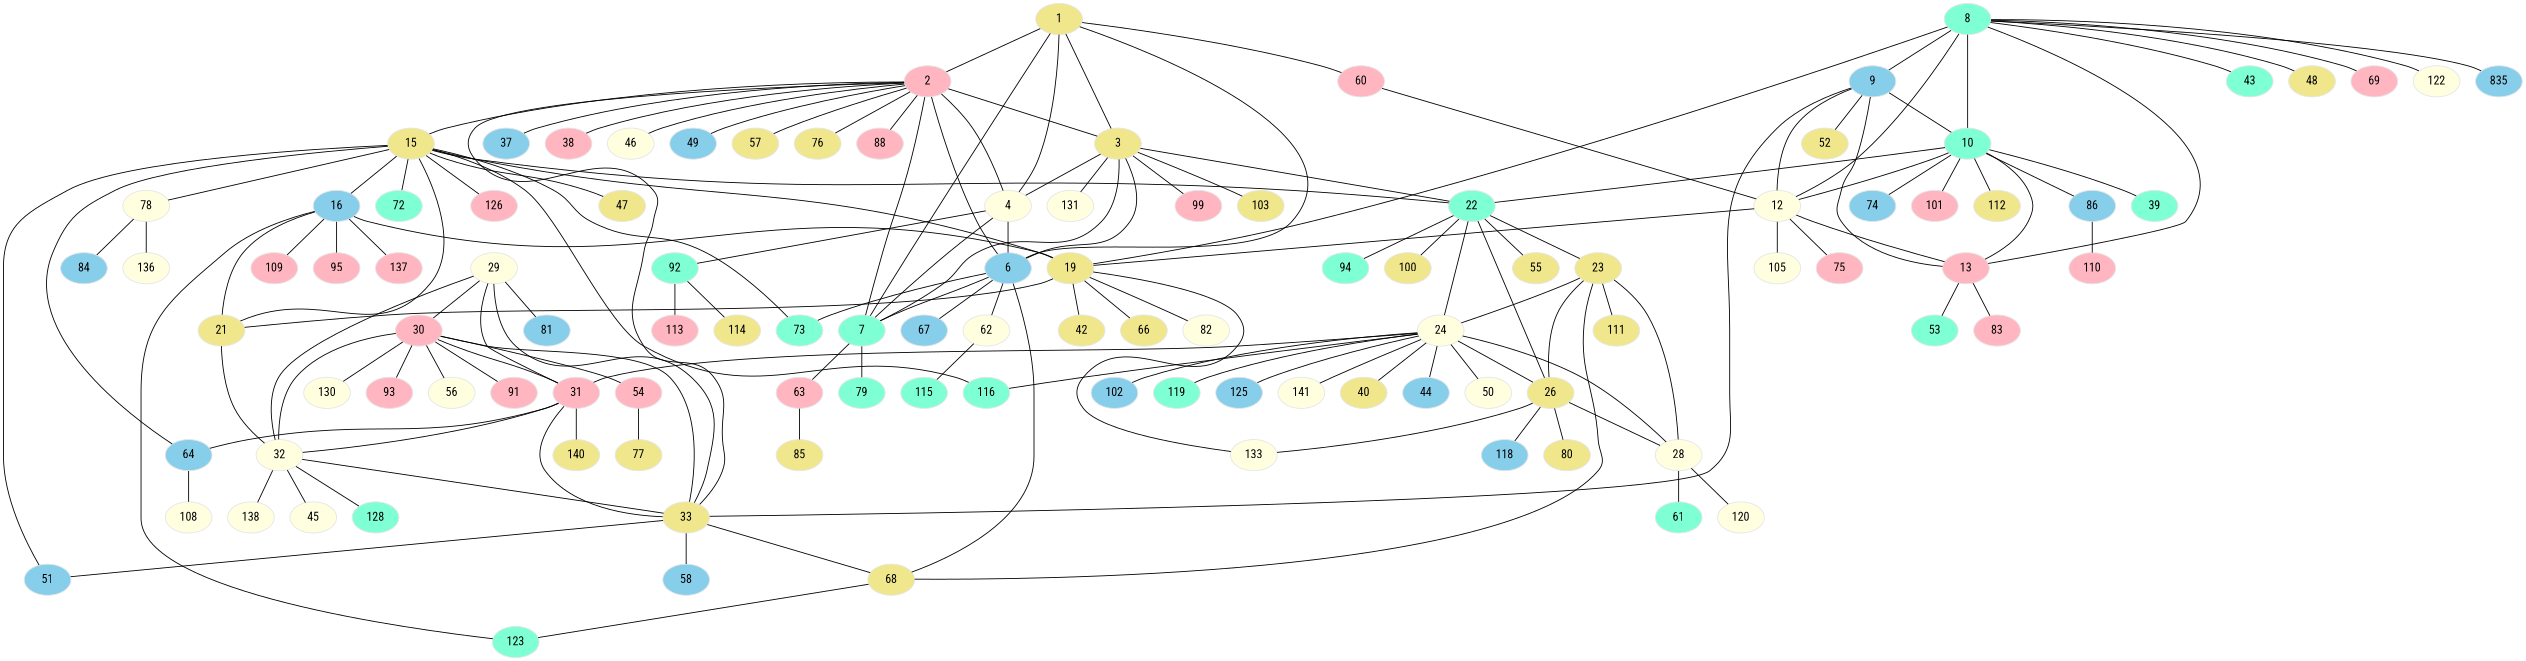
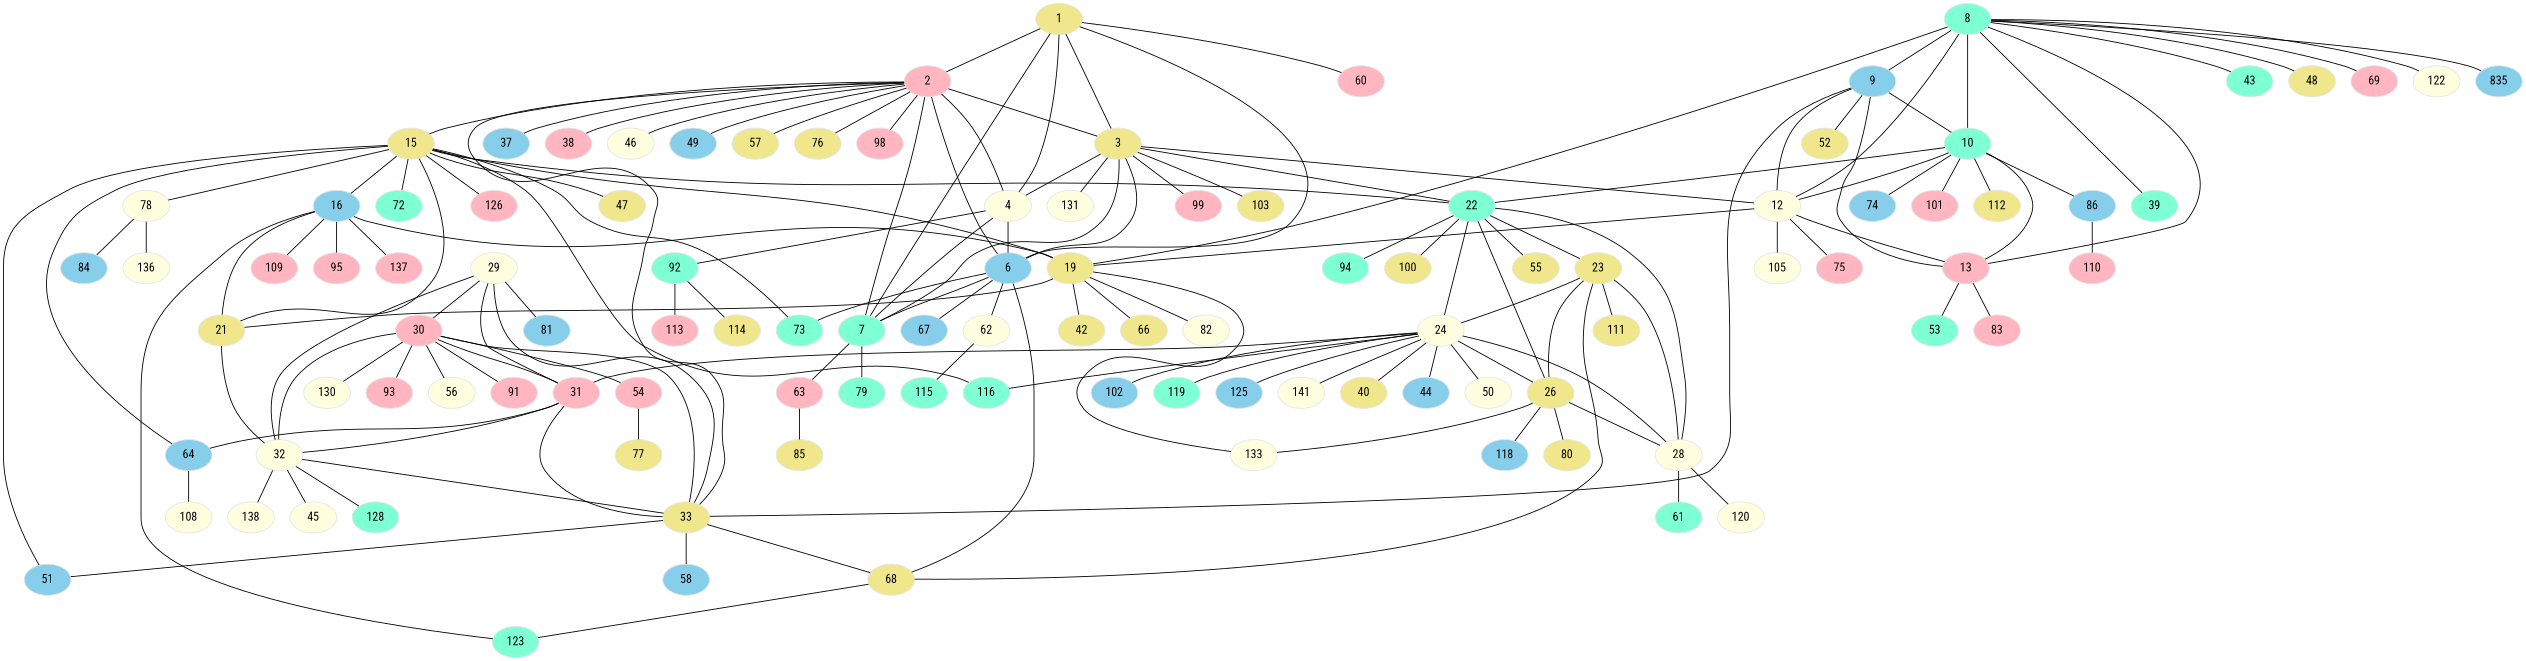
node "88": label "88" -> "98"
edge "60" -- "12": now "3" -- "12"
edge "10" -- "39": now "8" -- "39"
edge "22" -- "28": added
node "140": removed
